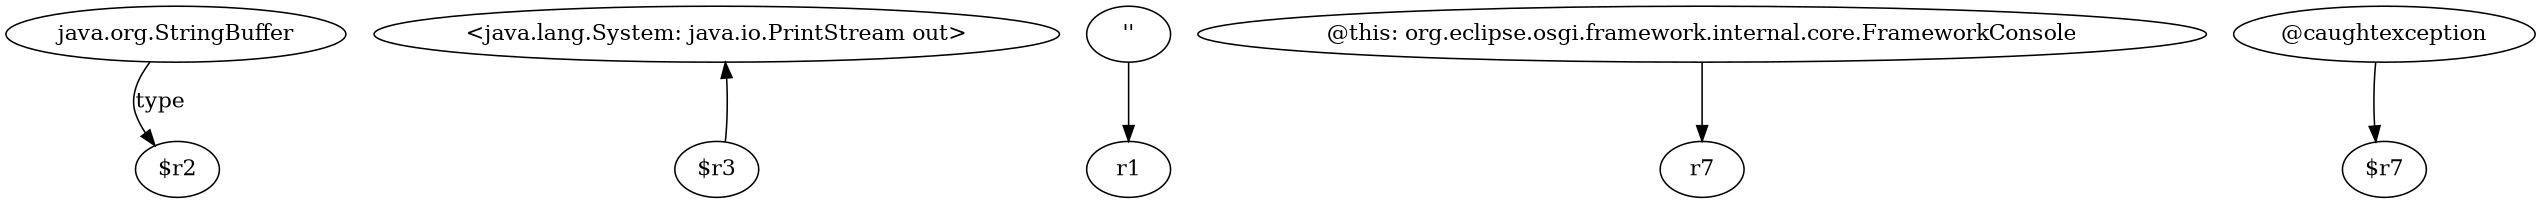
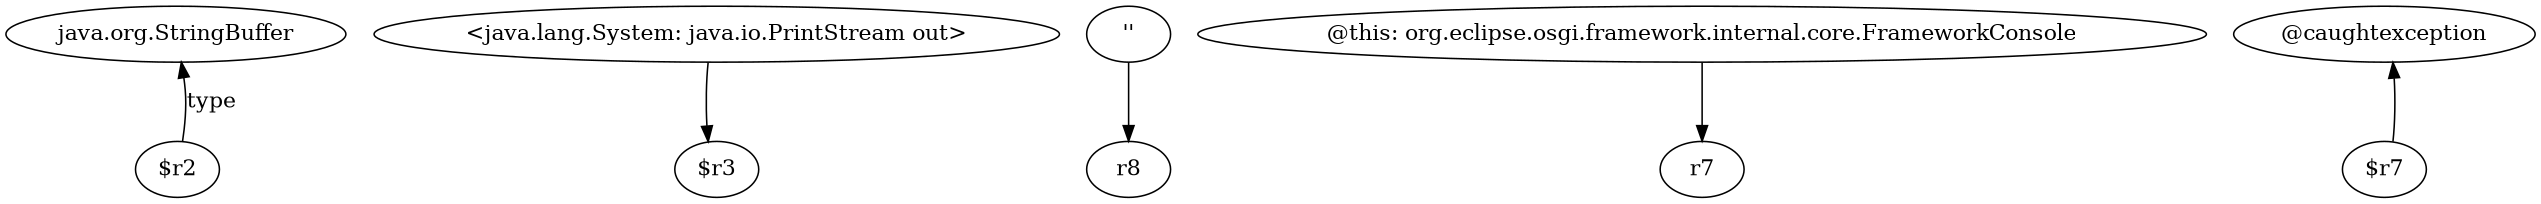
edge "@caughtexception" -> "$r7": reversed
edge "java.org.StringBuffer" -> "$r2": reversed
edge "$r3" -> "<java.lang.System: java.io.PrintStream out>": reversed
node "r1": label "r1" -> "r8"
